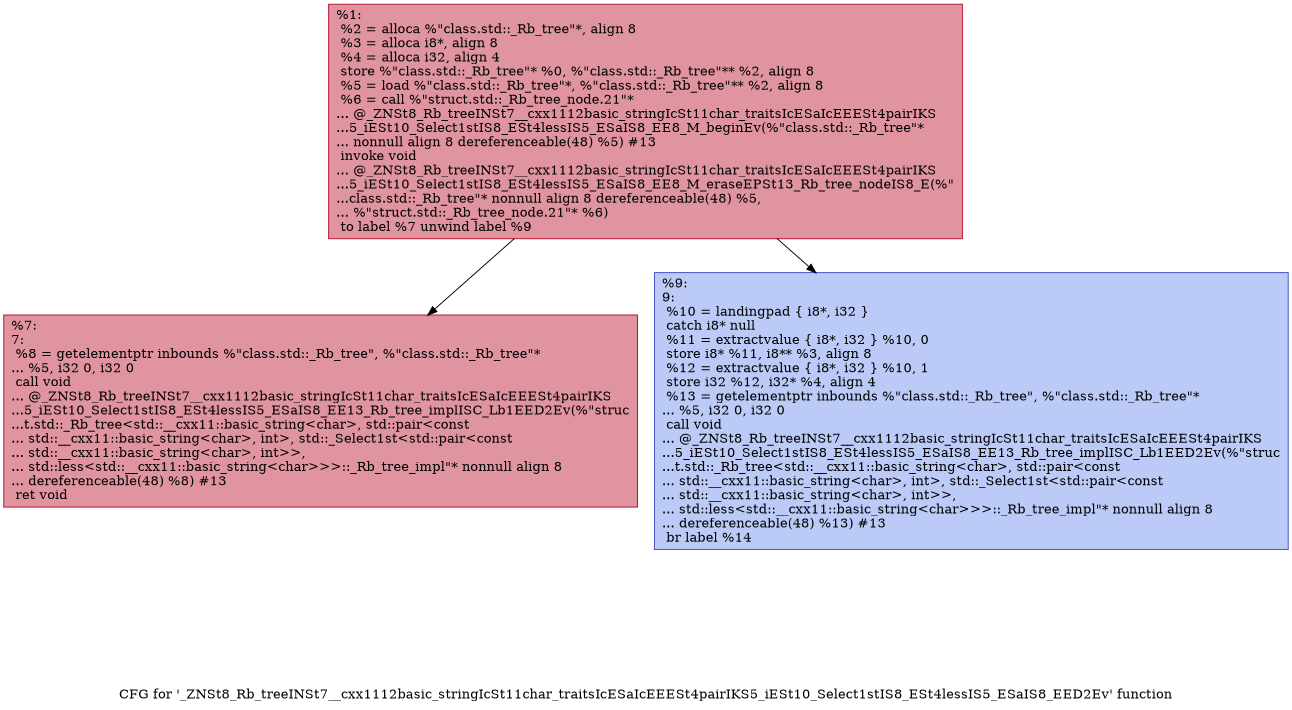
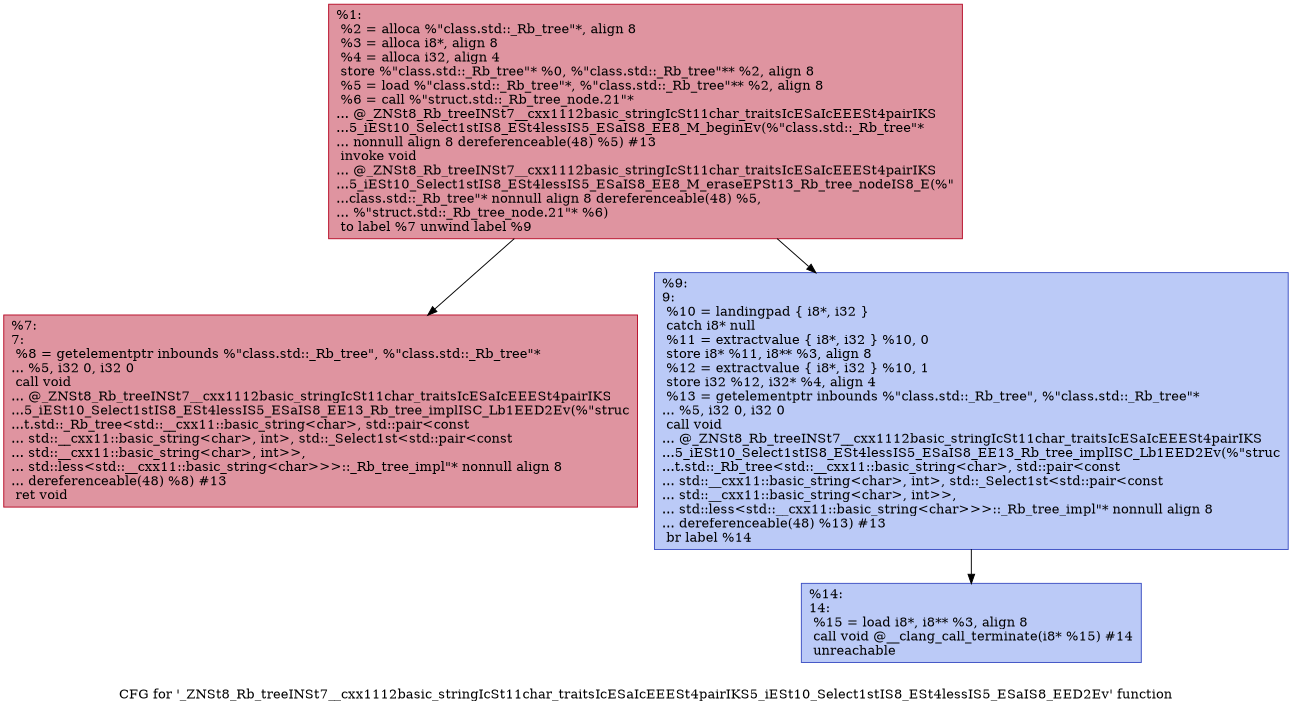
node "%14:": added
